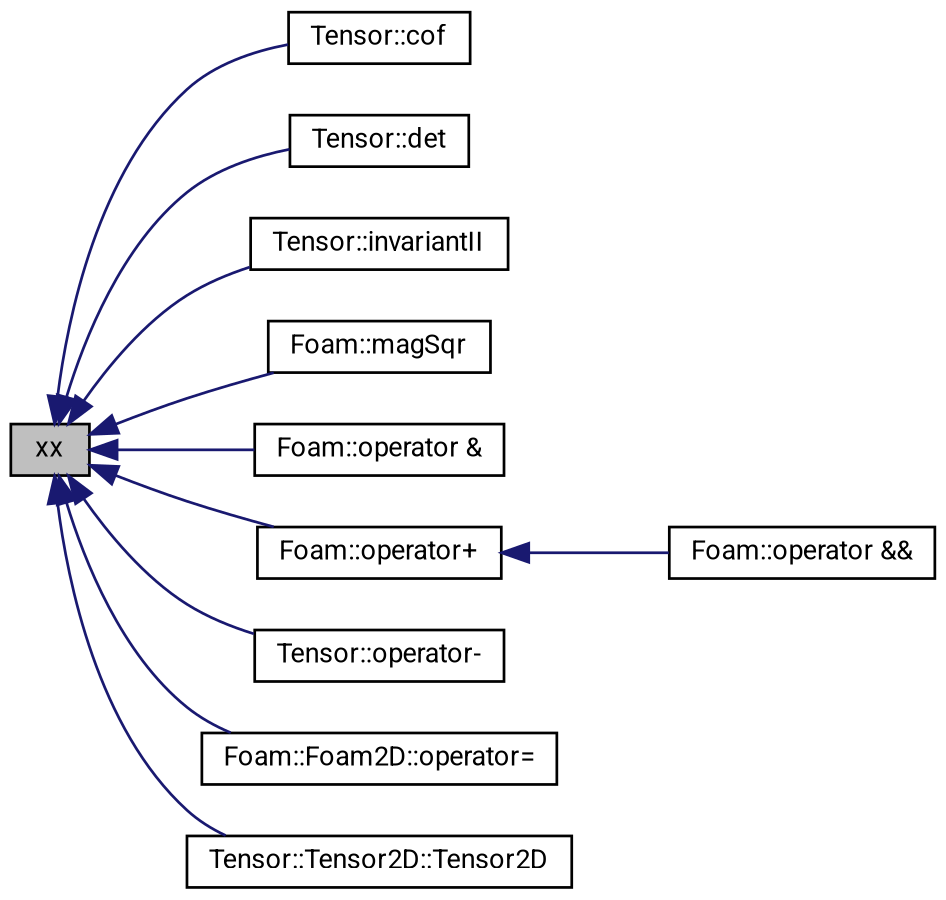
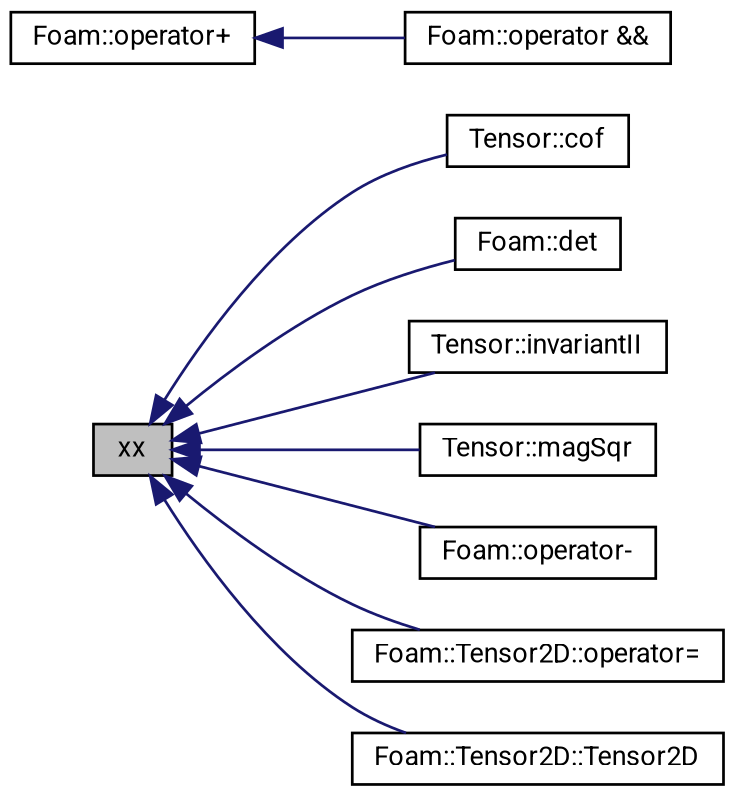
node "Tensor::det": label "Tensor::det" -> "Foam::det"
node "Foam::magSqr": label "Foam::magSqr" -> "Tensor::magSqr"
node "Foam::operator &": removed
edge "Foam::operator+" -> "xx": removed
node "Tensor::operator-": label "Tensor::operator-" -> "Foam::operator-"
node "Foam::Foam2D::operator=": label "Foam::Foam2D::operator=" -> "Foam::Tensor2D::operator="
node "Tensor::Tensor2D::Tensor2D": label "Tensor::Tensor2D::Tensor2D" -> "Foam::Tensor2D::Tensor2D"
